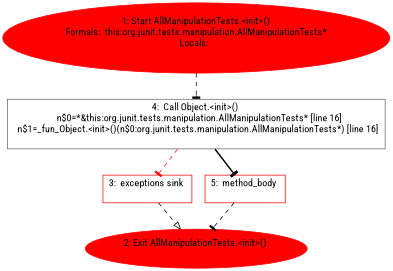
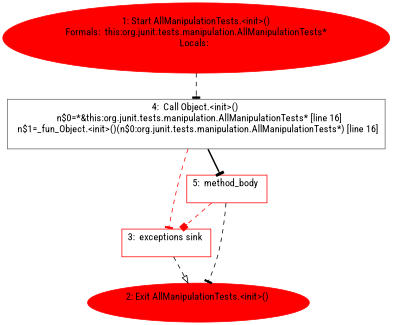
edge "5:  method_body" -> "3:  exceptions sink": added
